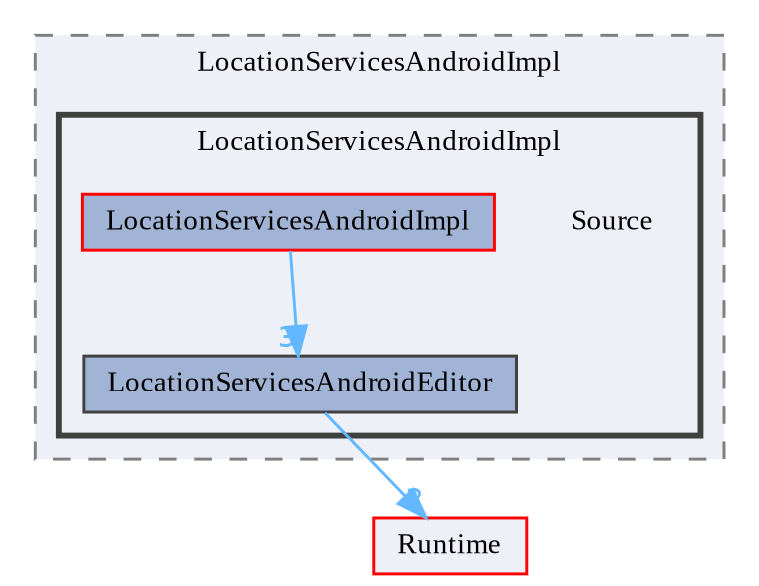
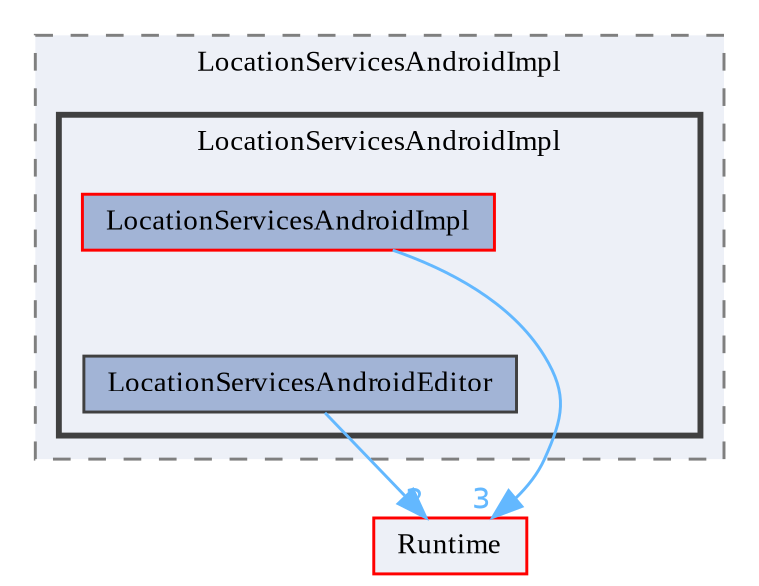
node "Source": removed
edge "LocationServicesAndroidImpl" -> "LocationServicesAndroidEditor": now "LocationServicesAndroidImpl" -> "Runtime"
